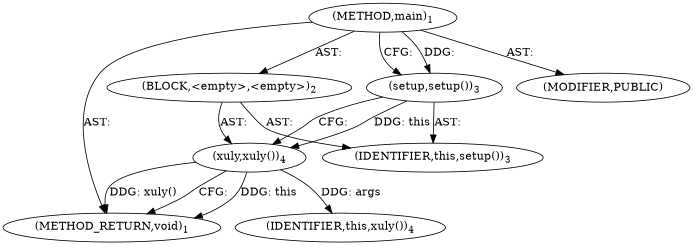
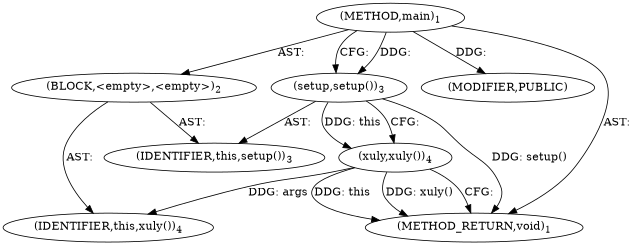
edge "(METHOD,main)" -> "(MODIFIER,PUBLIC)": label "AST: " -> "DDG: "
edge "(BLOCK,<empty>,<empty>)" -> "(xuly,xuly())": now "(BLOCK,<empty>,<empty>)" -> "(IDENTIFIER,this,xuly())"
edge "(setup,setup())" -> "(METHOD_RETURN,void)": added, label "DDG: setup()"
